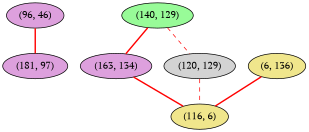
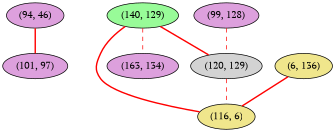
node "(96, 46)": label "(96, 46)" -> "(94, 46)"
node "(99, 128)": added
edge "(140, 129)" -- "(163, 134)": style bold -> dashed
edge "(140, 129)" -- "(120, 129)": style dashed -> bold
node "(181, 97)": label "(181, 97)" -> "(101, 97)"
edge "(163, 134)" -- "(116, 6)": now "(140, 129)" -- "(116, 6)"
